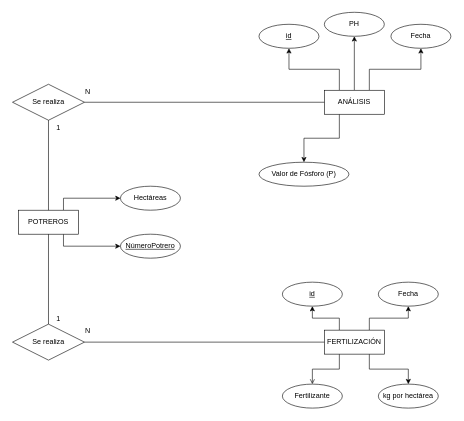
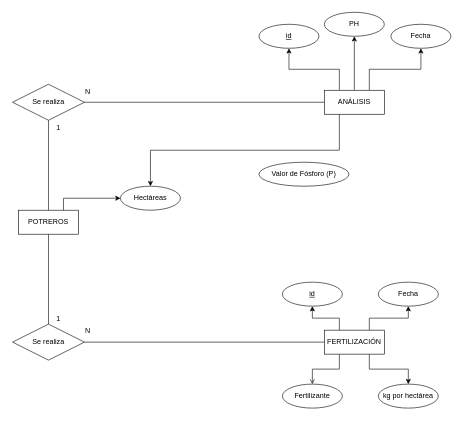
edge "ANÁLISIS" -> "Valor de Fósforo (P)": now "ANÁLISIS" -> "Hectáreas"
edge "POTREROS" -> "NúmeroPotrero": removed
node "NúmeroPotrero": removed
